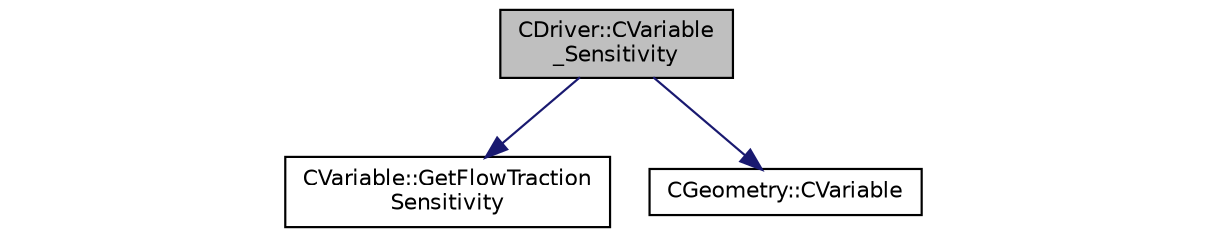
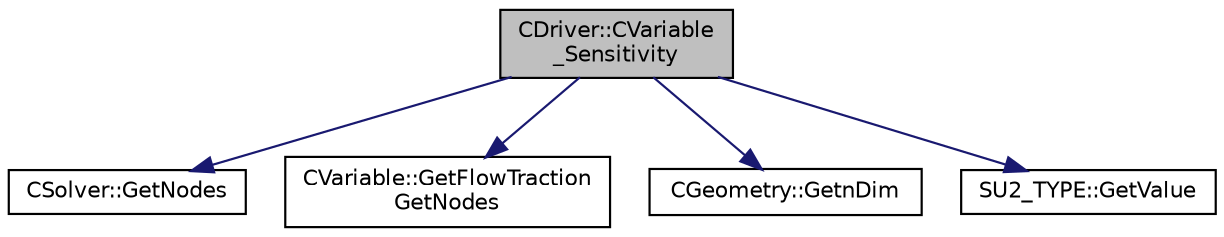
node "CSolver::GetNodes": added
node "CVariable::GetFlowTraction Sensitivity": label "CVariable::GetFlowTraction Sensitivity" -> "CVariable::GetFlowTraction GetNodes"
node "CGeometry::CVariable": label "CGeometry::CVariable" -> "CGeometry::GetnDim"
node "SU2_TYPE::GetValue": added
